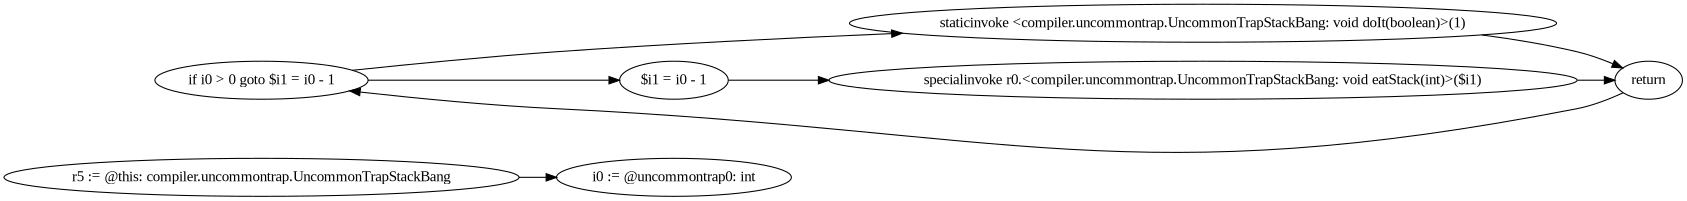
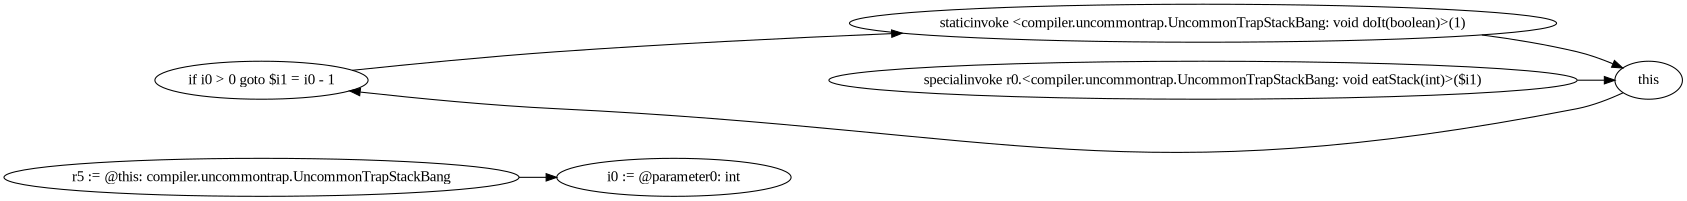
node "$i1 = i0 - 1": removed
node "return": label "return" -> "this"
node "i0 := @uncommontrap0: int": label "i0 := @uncommontrap0: int" -> "i0 := @parameter0: int"
